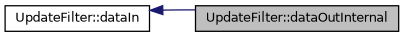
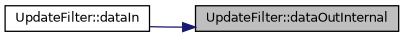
edge "UpdateFilter::dataOutInternal" -> "UpdateFilter::dataIn": reversed
